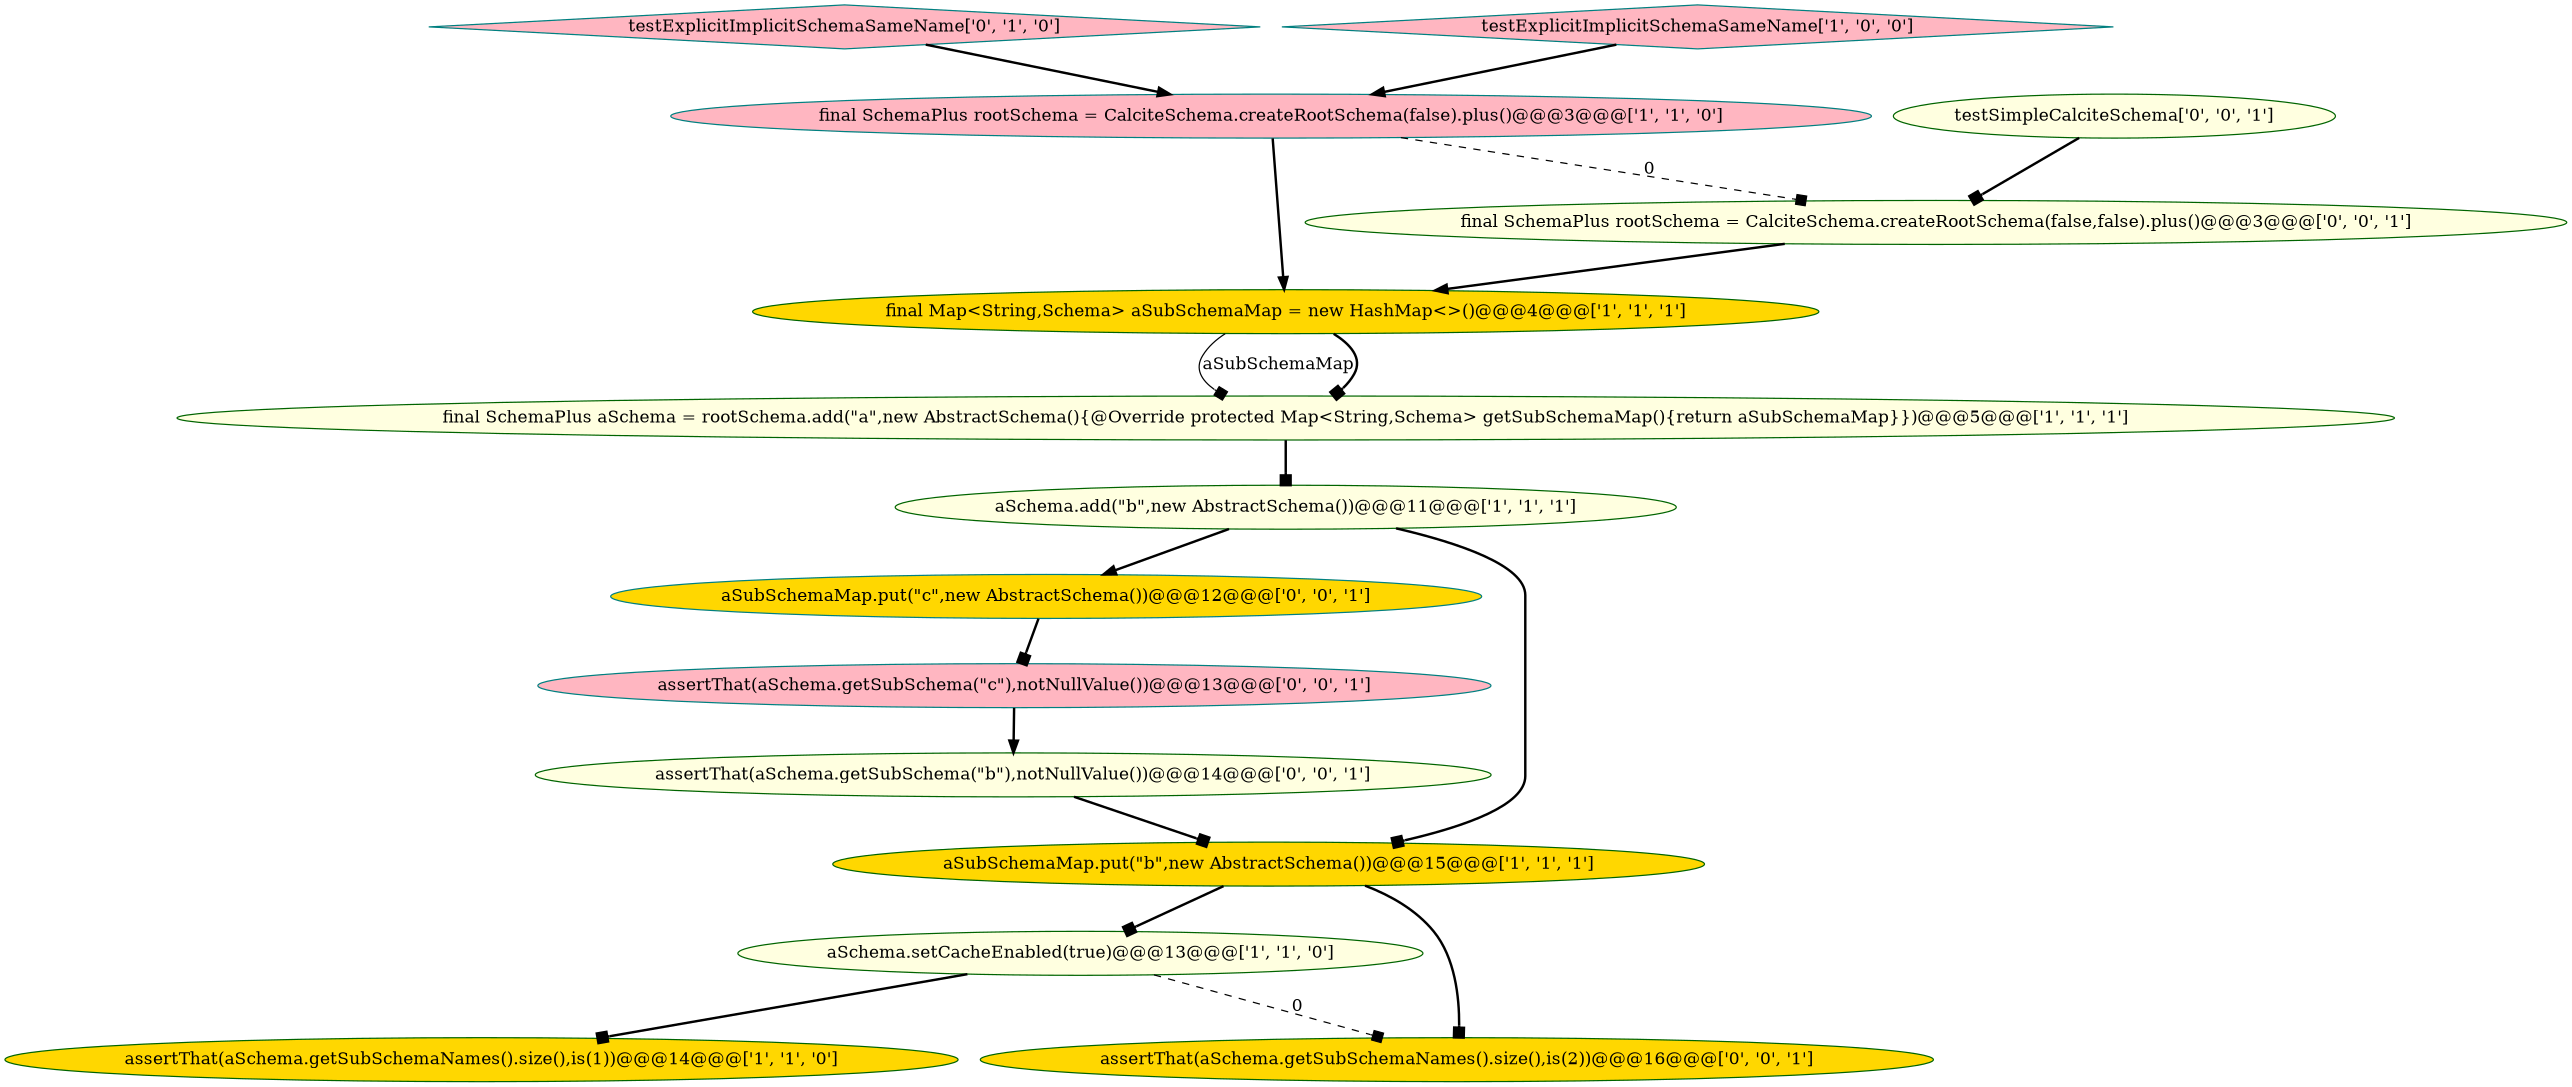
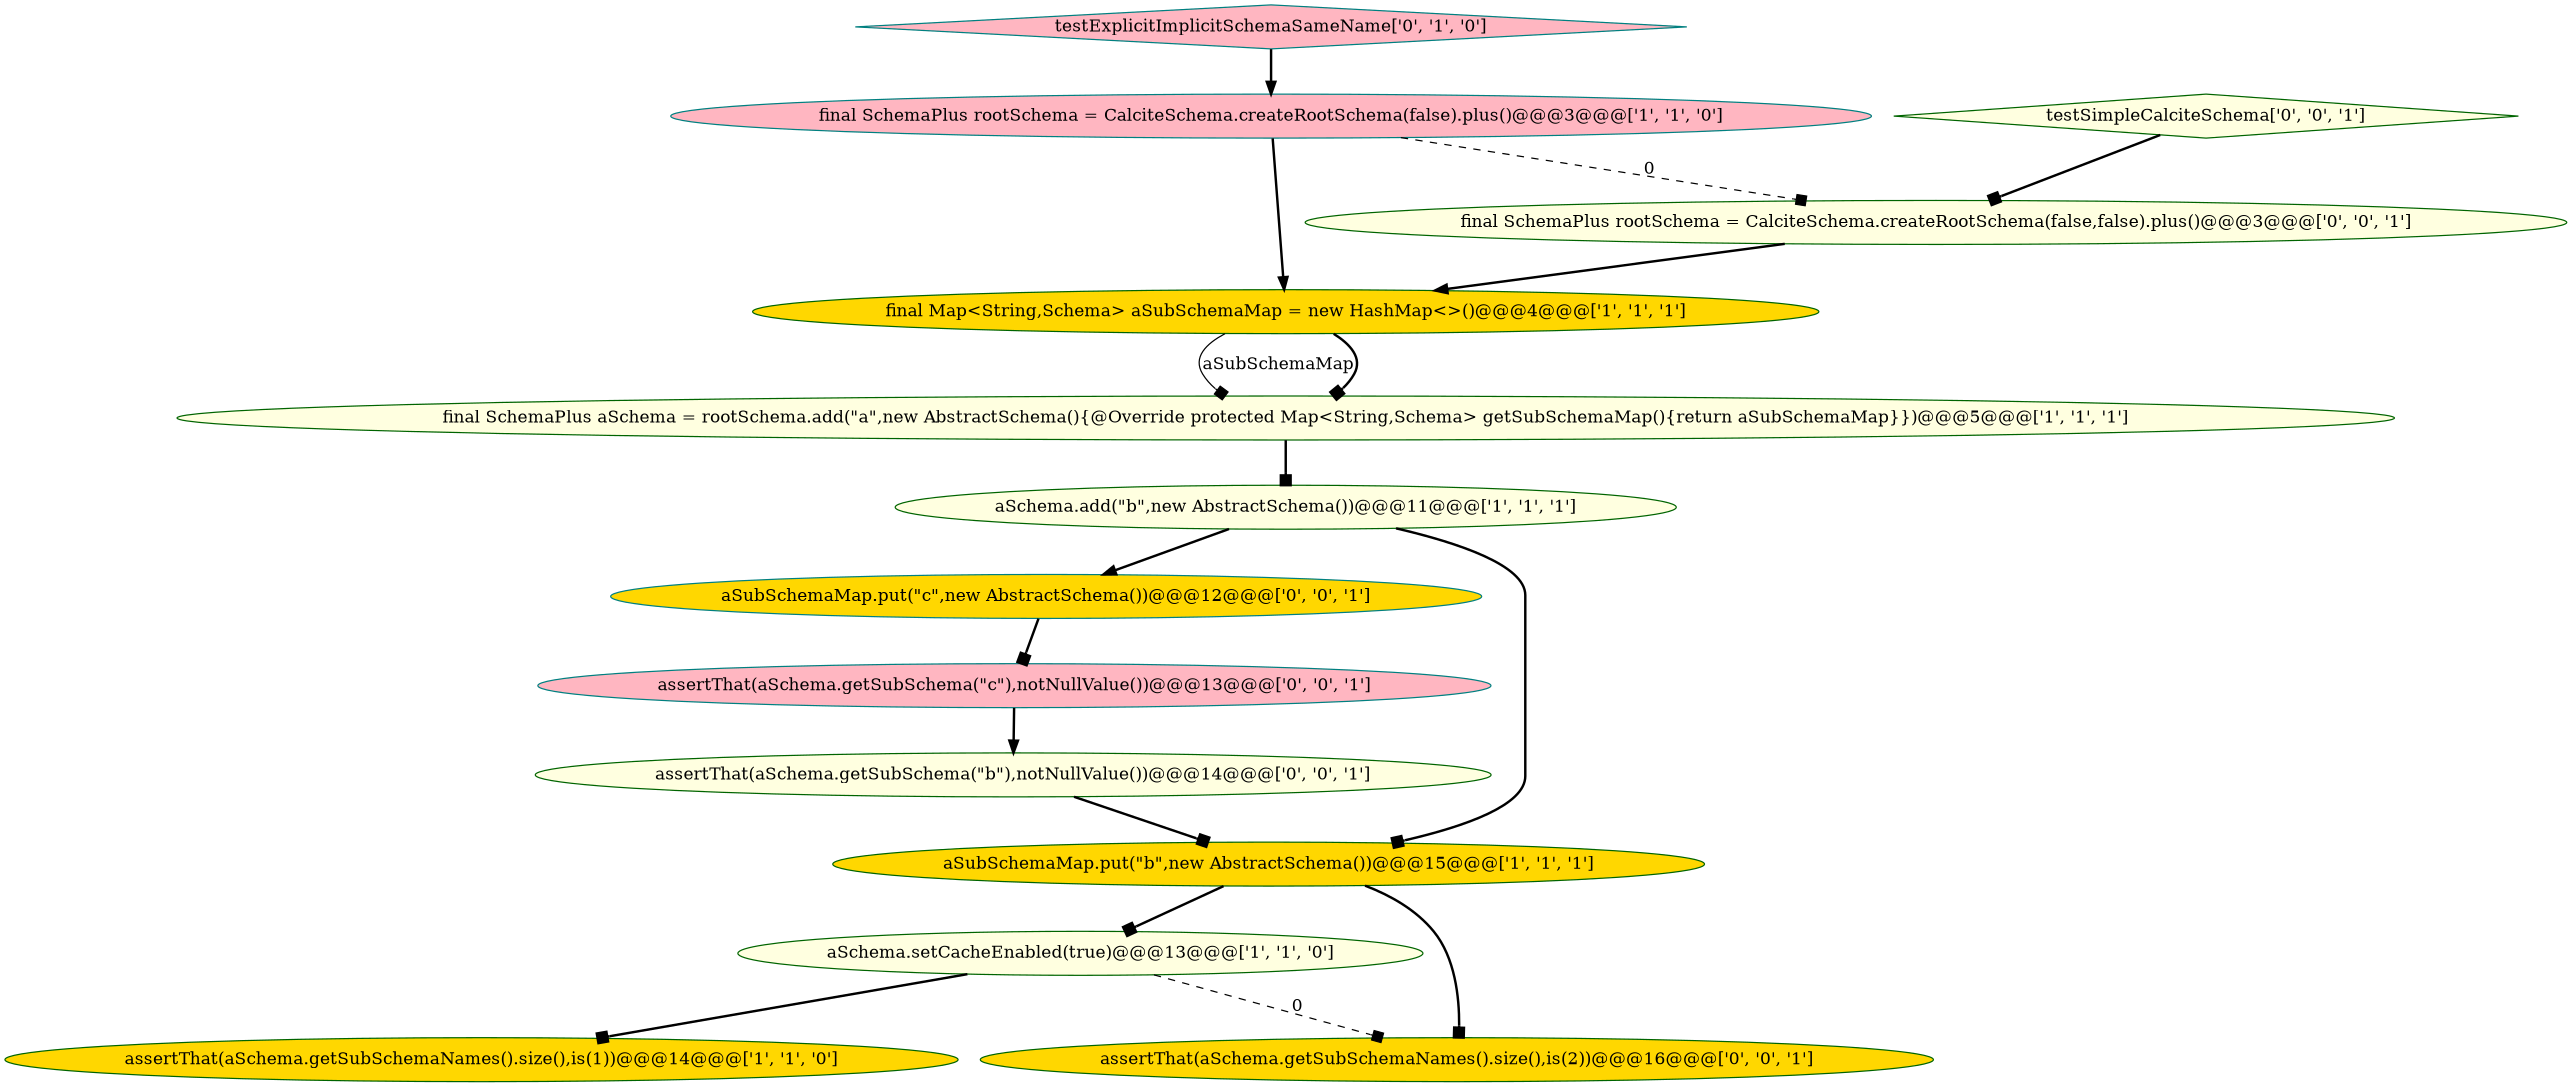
node "testExplicitImplicitSchemaSameName['1', '0', '0']": removed
node "testSimpleCalciteSchema['0', '0', '1']": shape ellipse -> diamond
